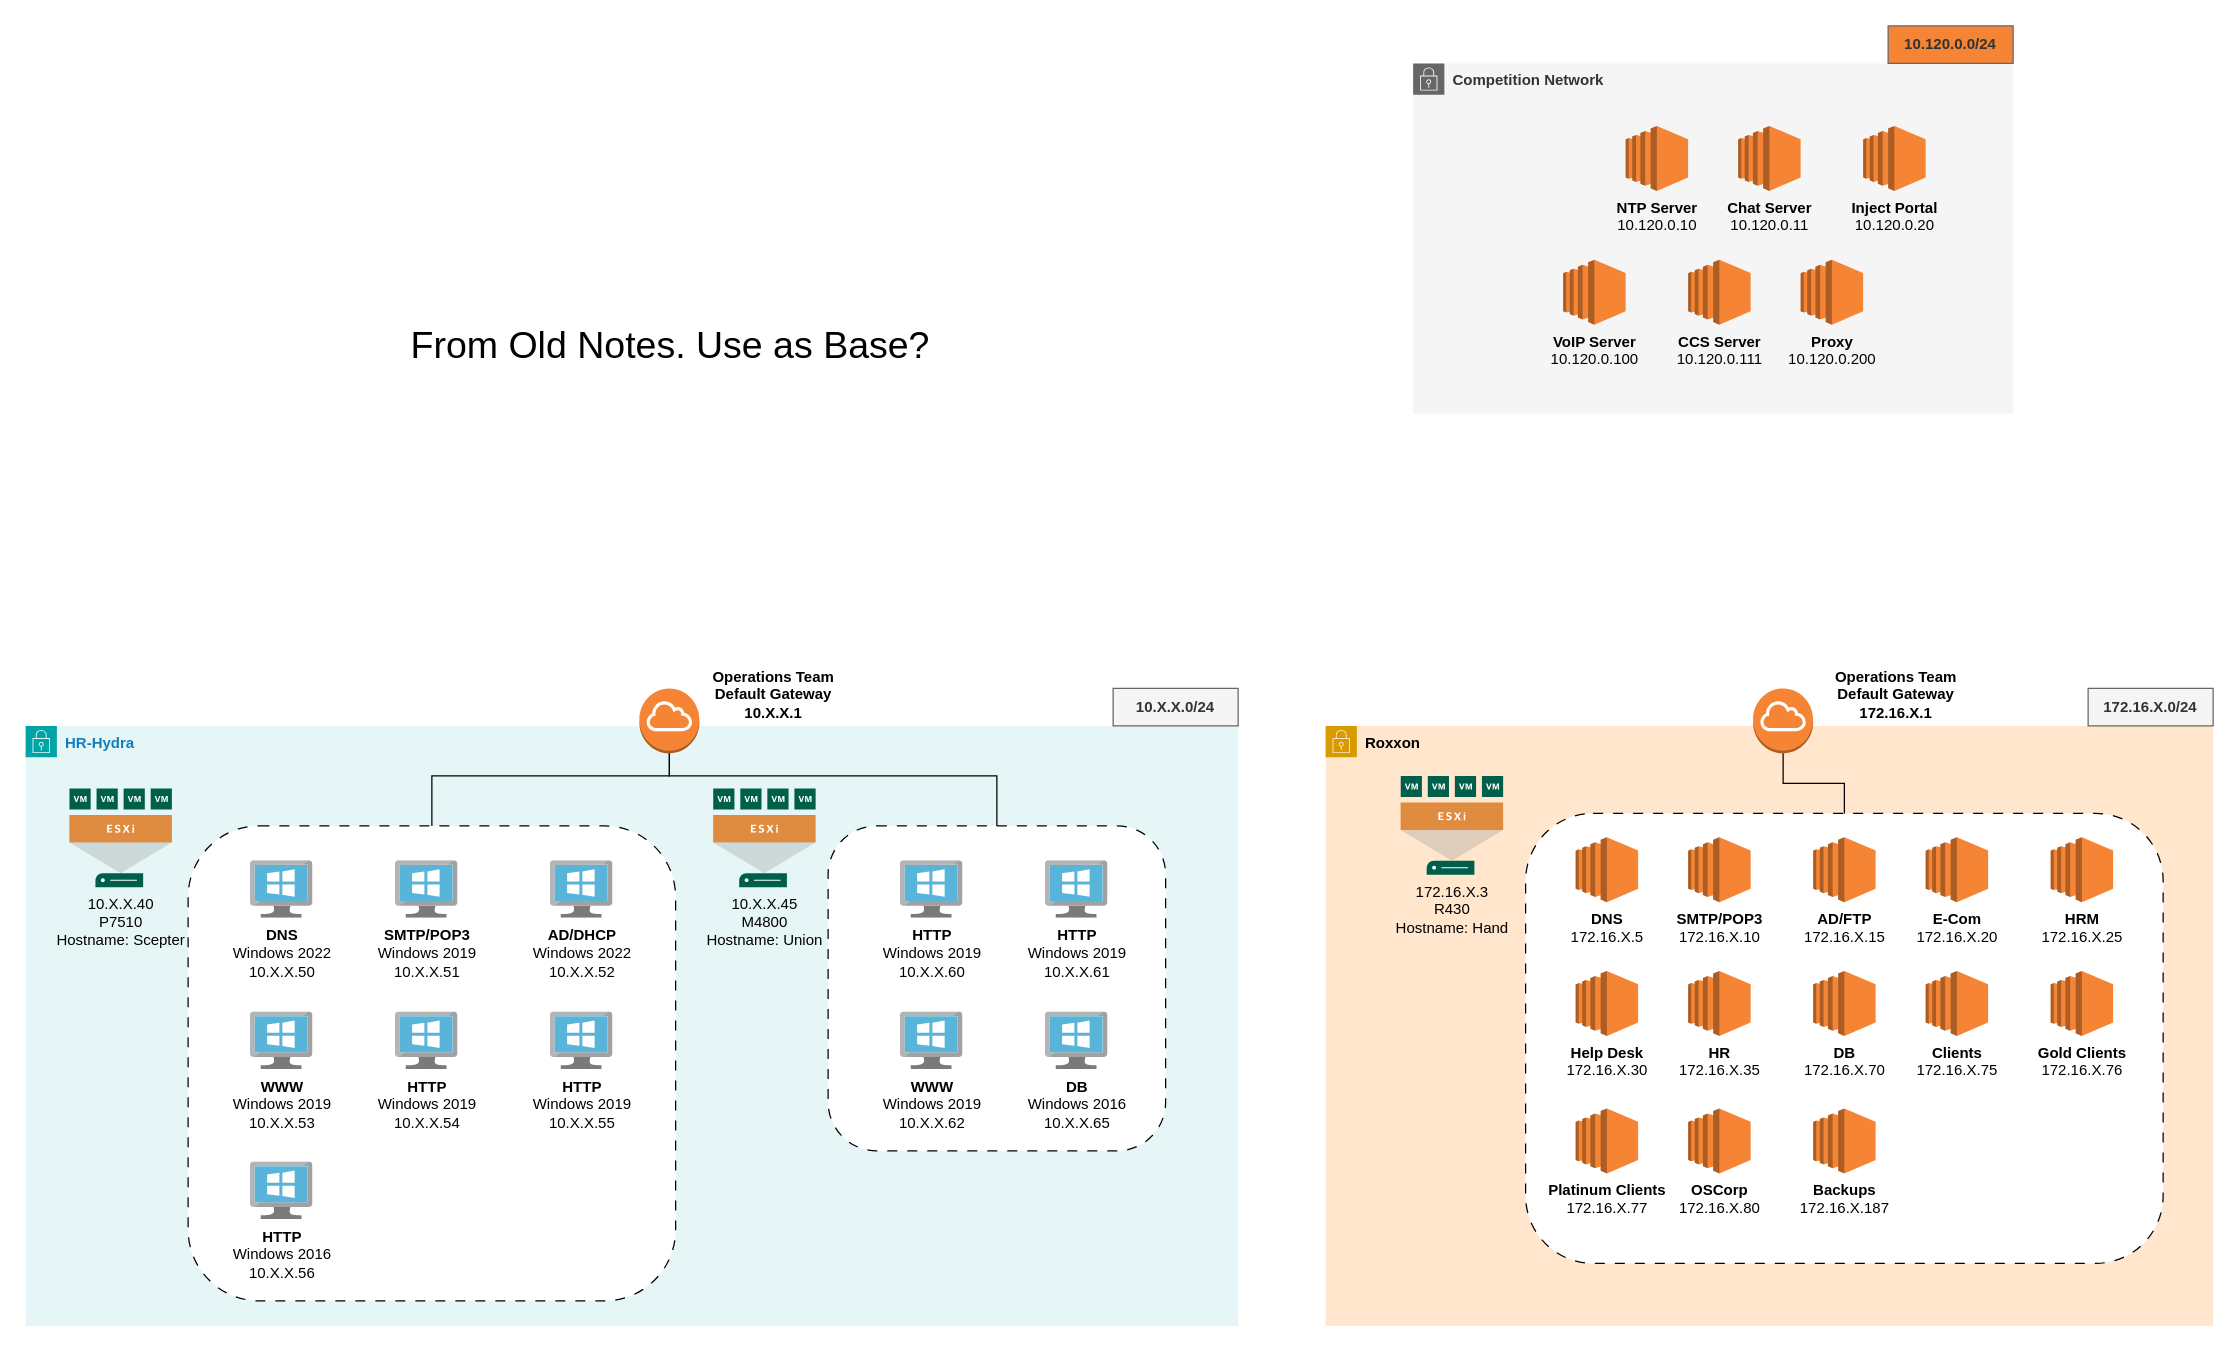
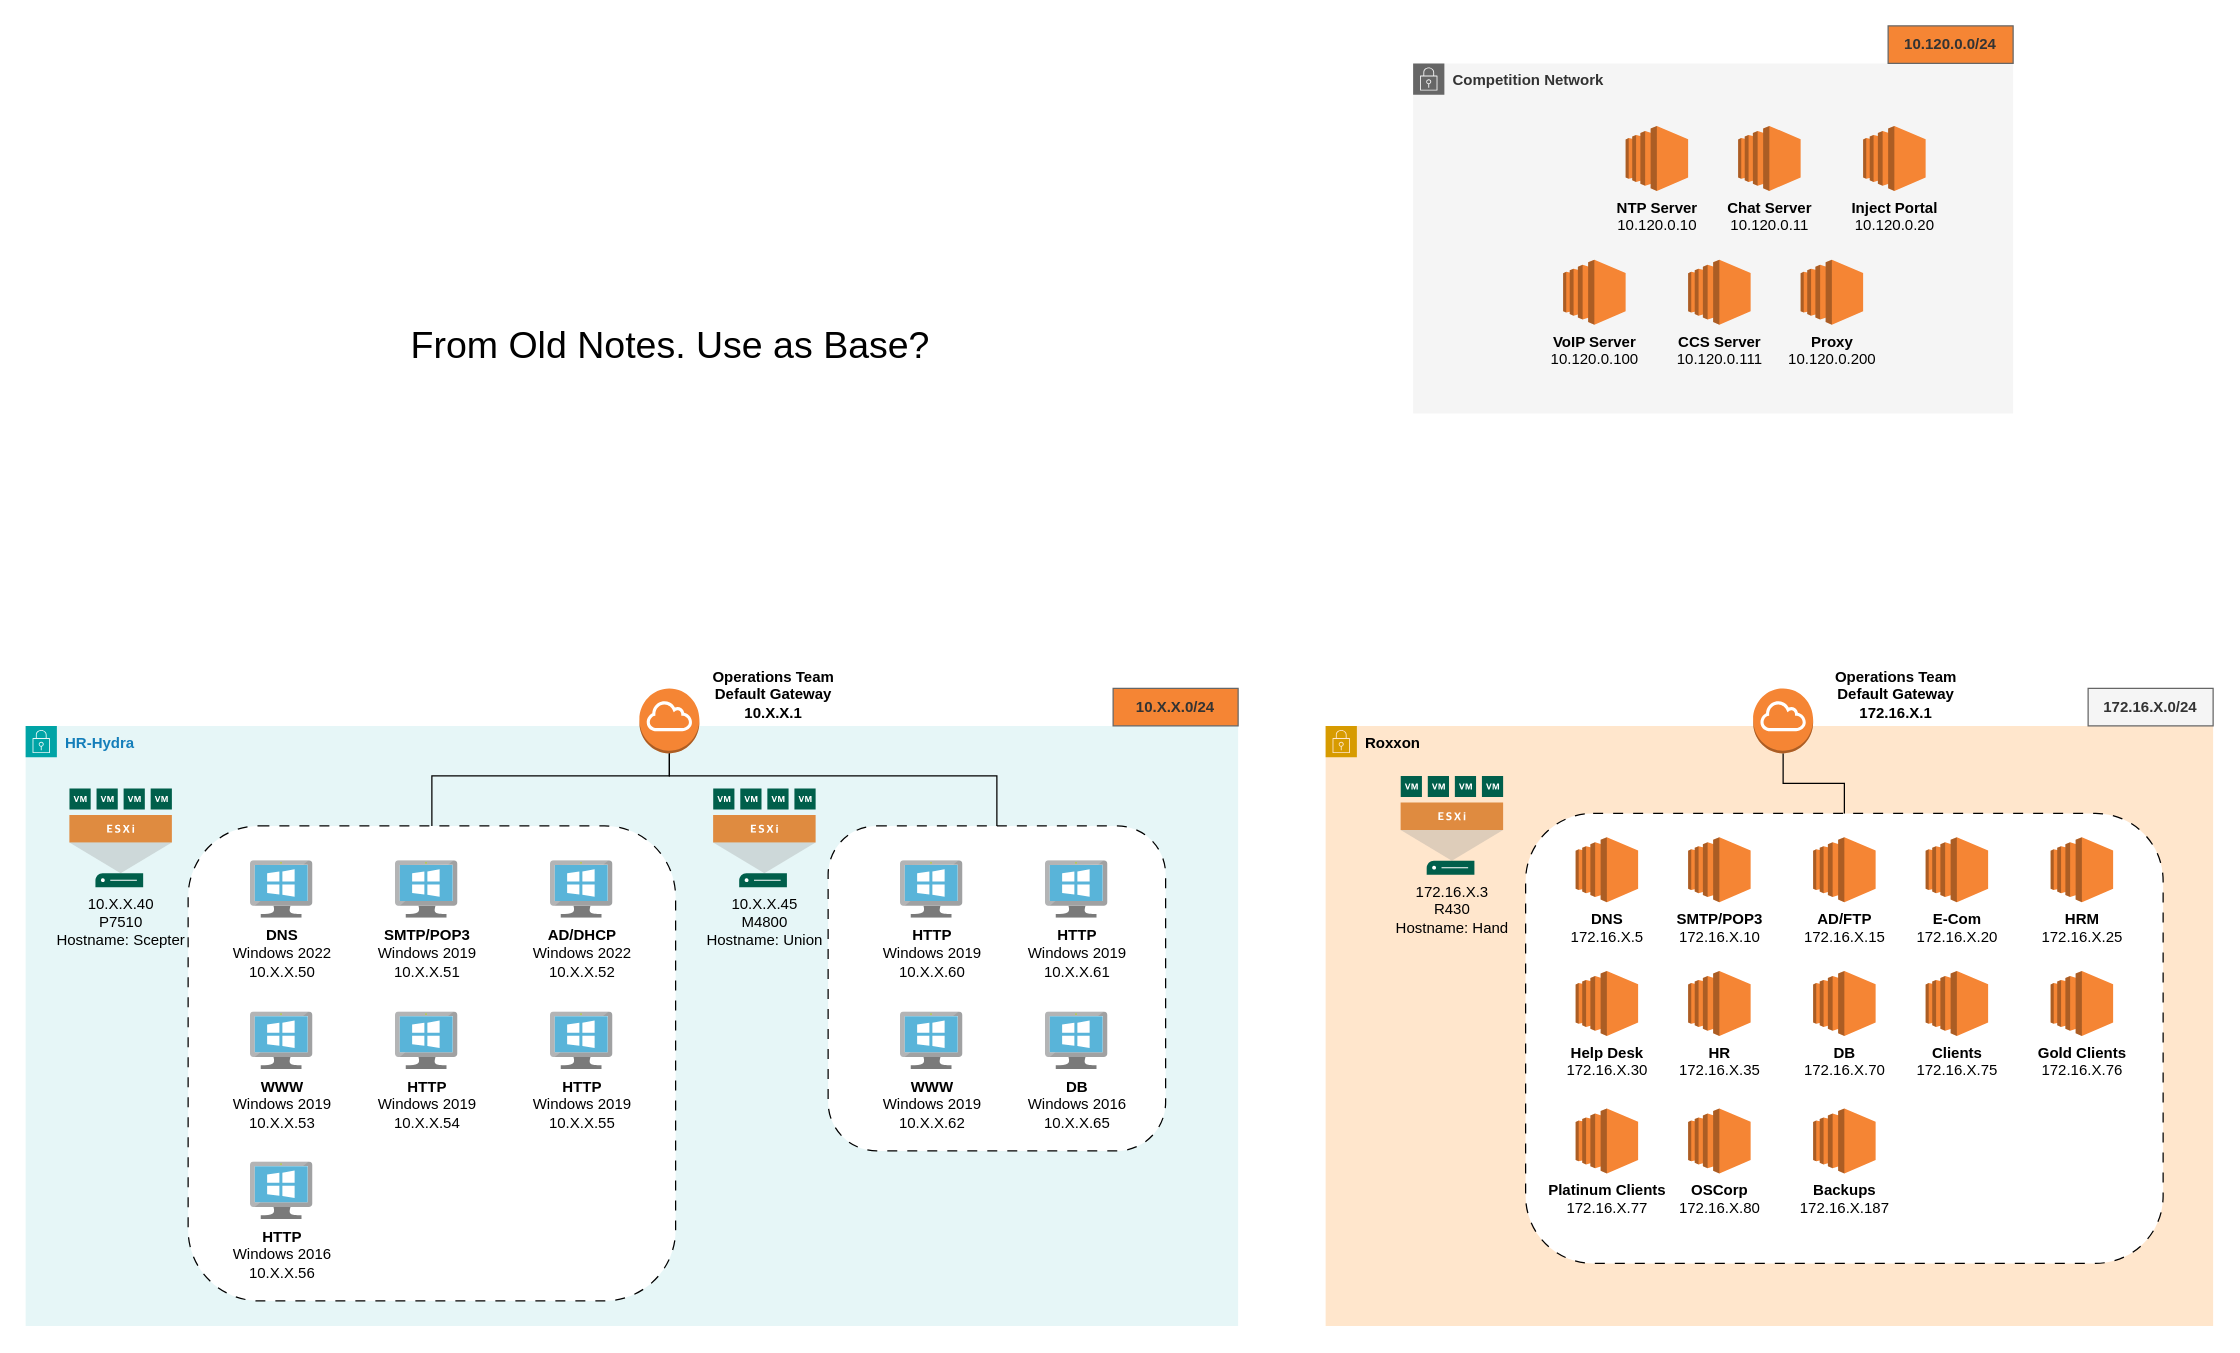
node "10.X.X.0/24": fillcolor #f5f5f5 -> #f58534
